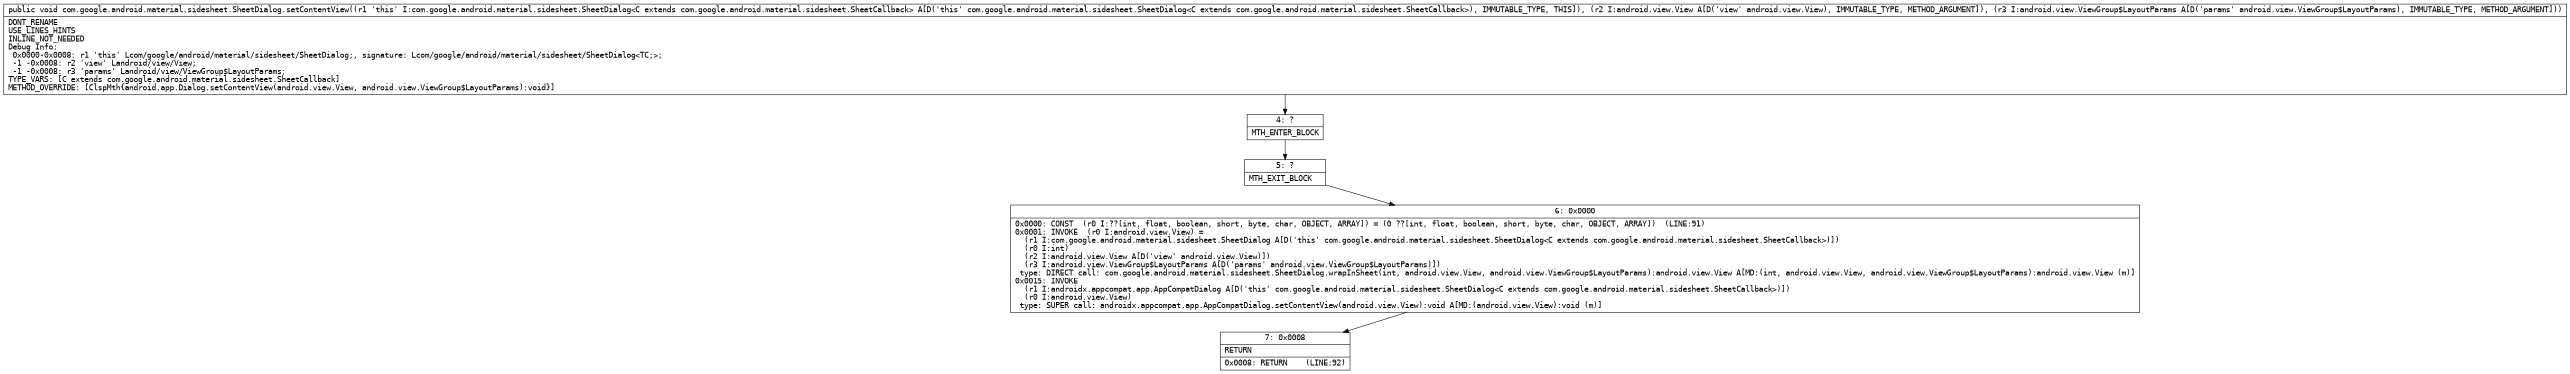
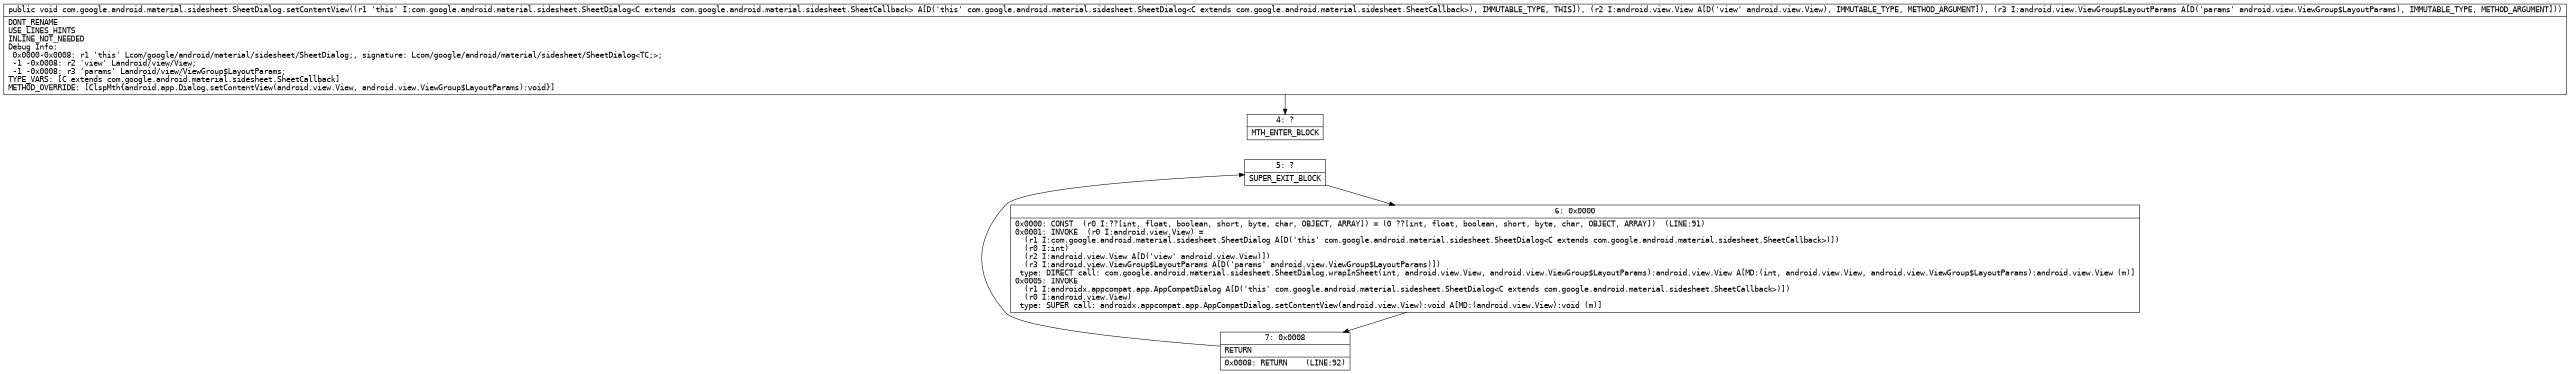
edge "4: ?" -> "5: ?": now "7: 0x0008" -> "5: ?"
node "5: ?": text "MTH_EXIT_BLOCK" -> "SUPER_EXIT_BLOCK"
node "6: 0x0000": text "0x0015: INVOKE" -> "0x0005: INVOKE"
